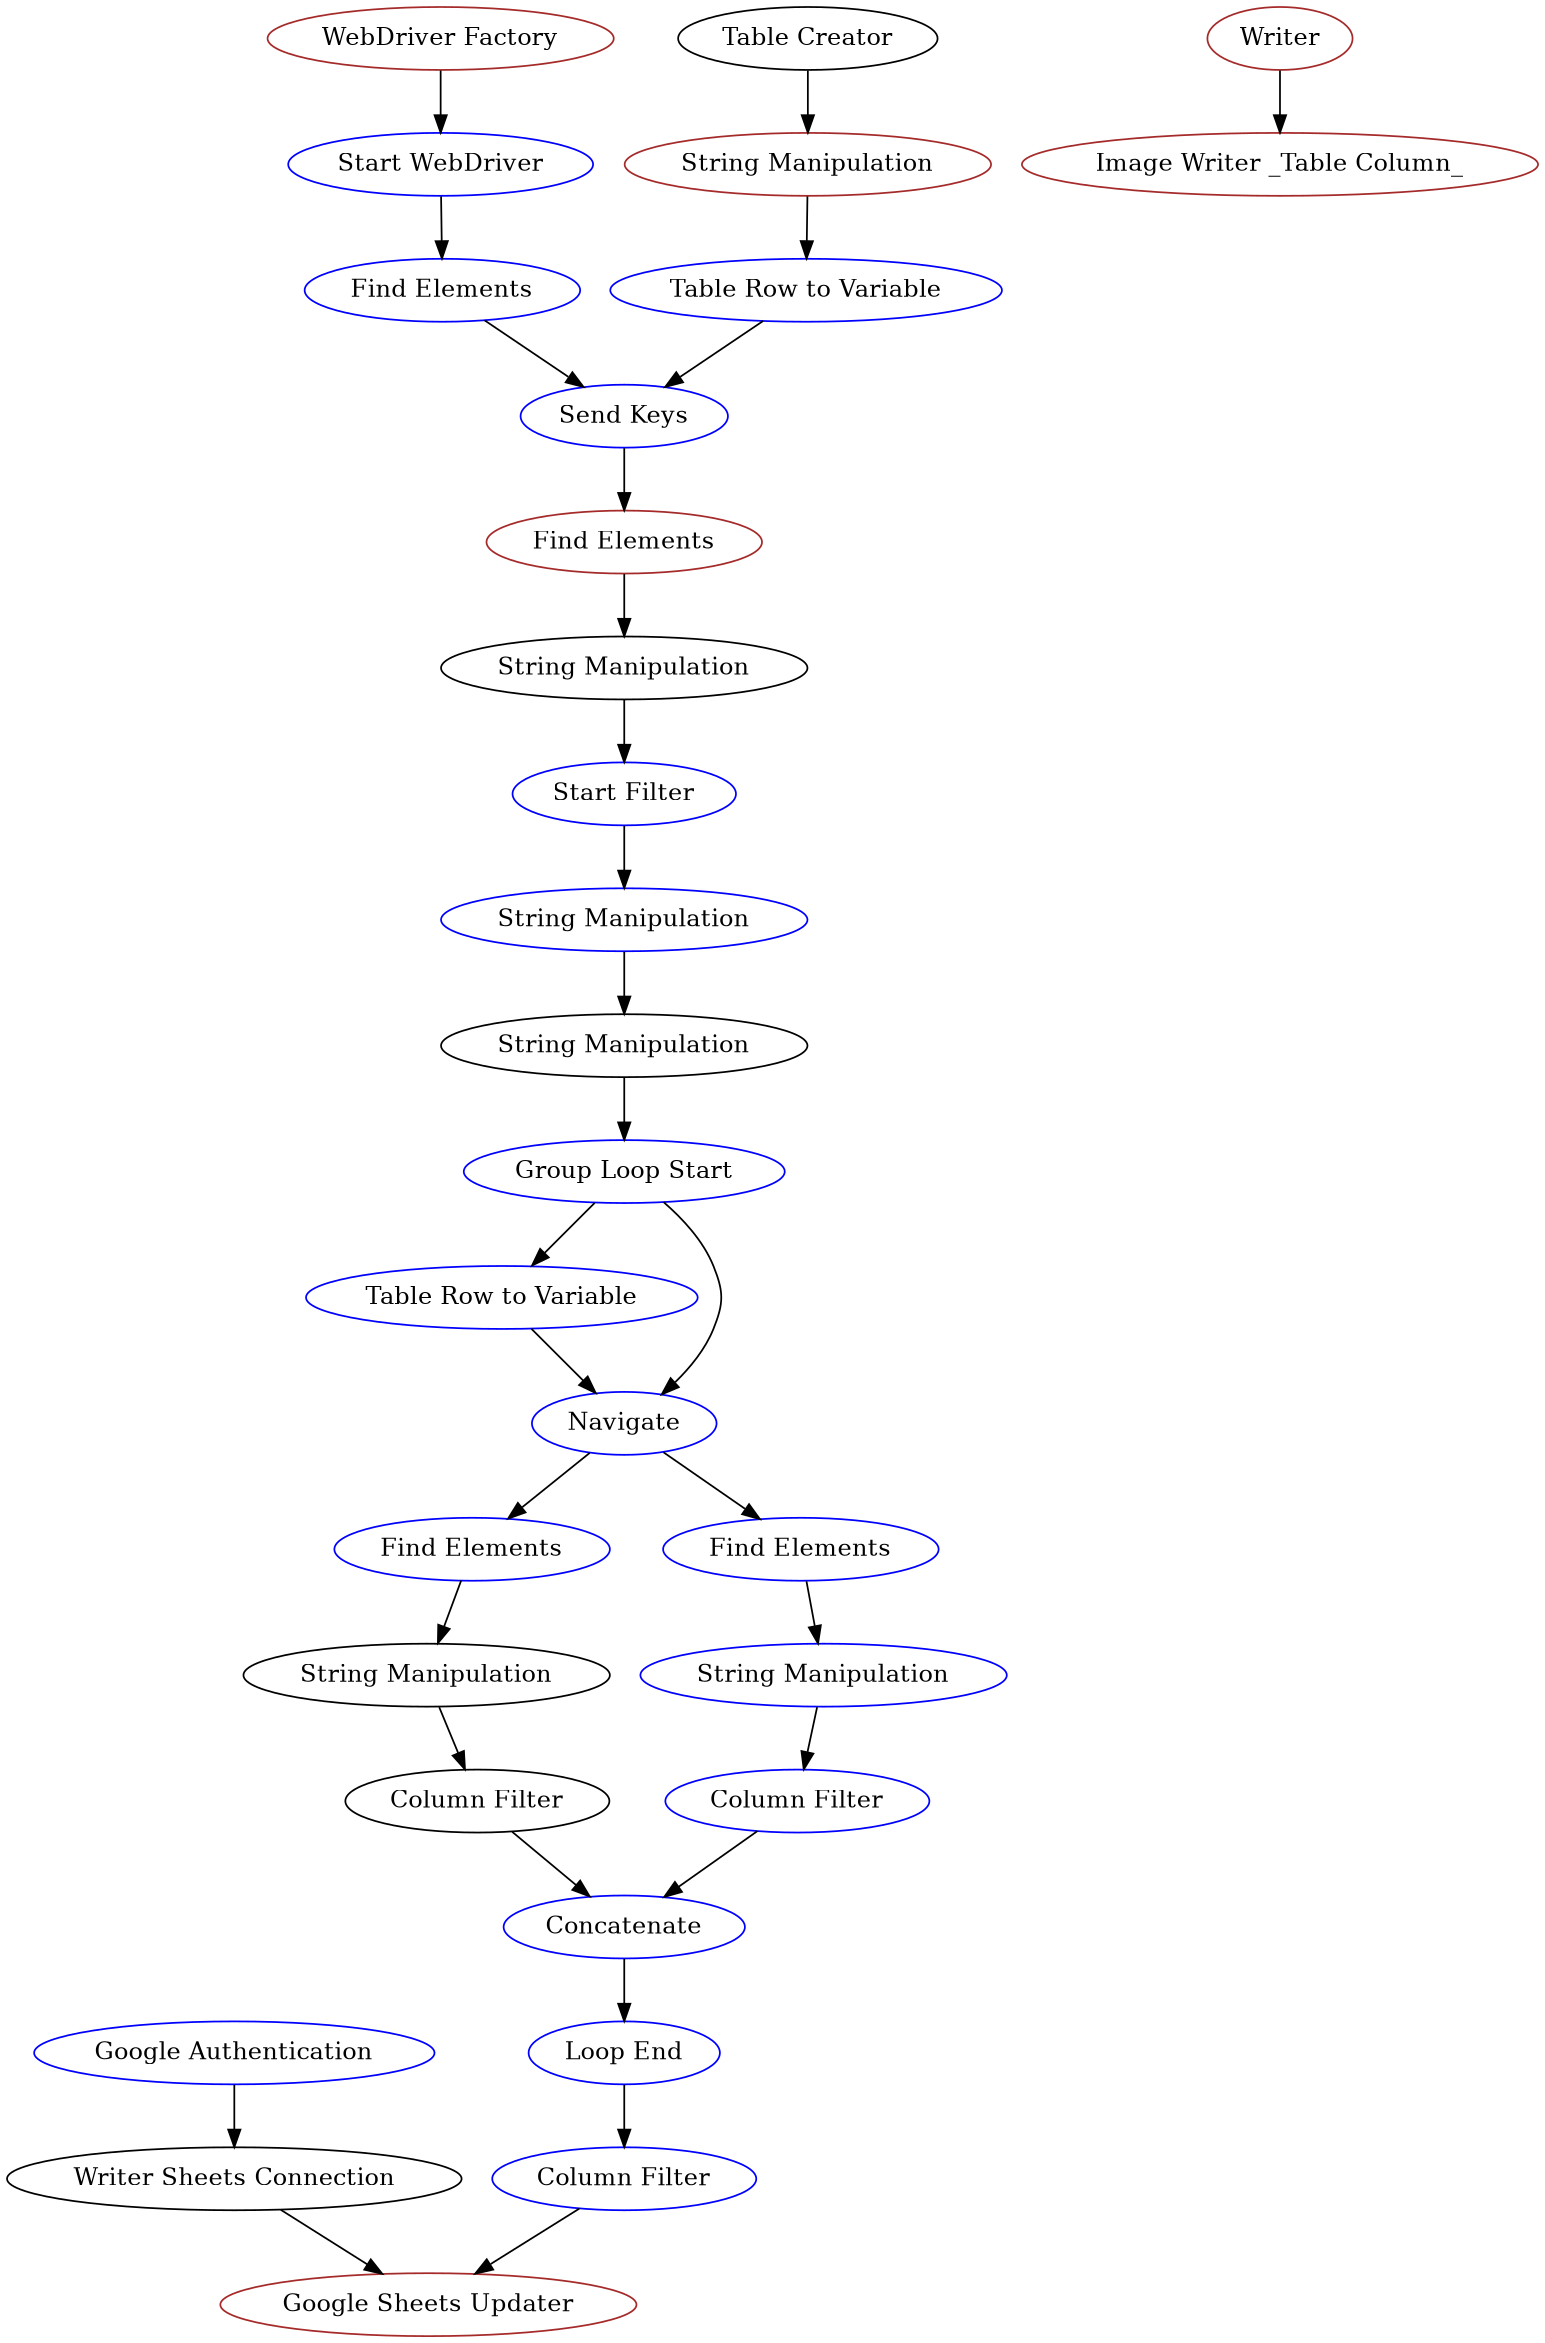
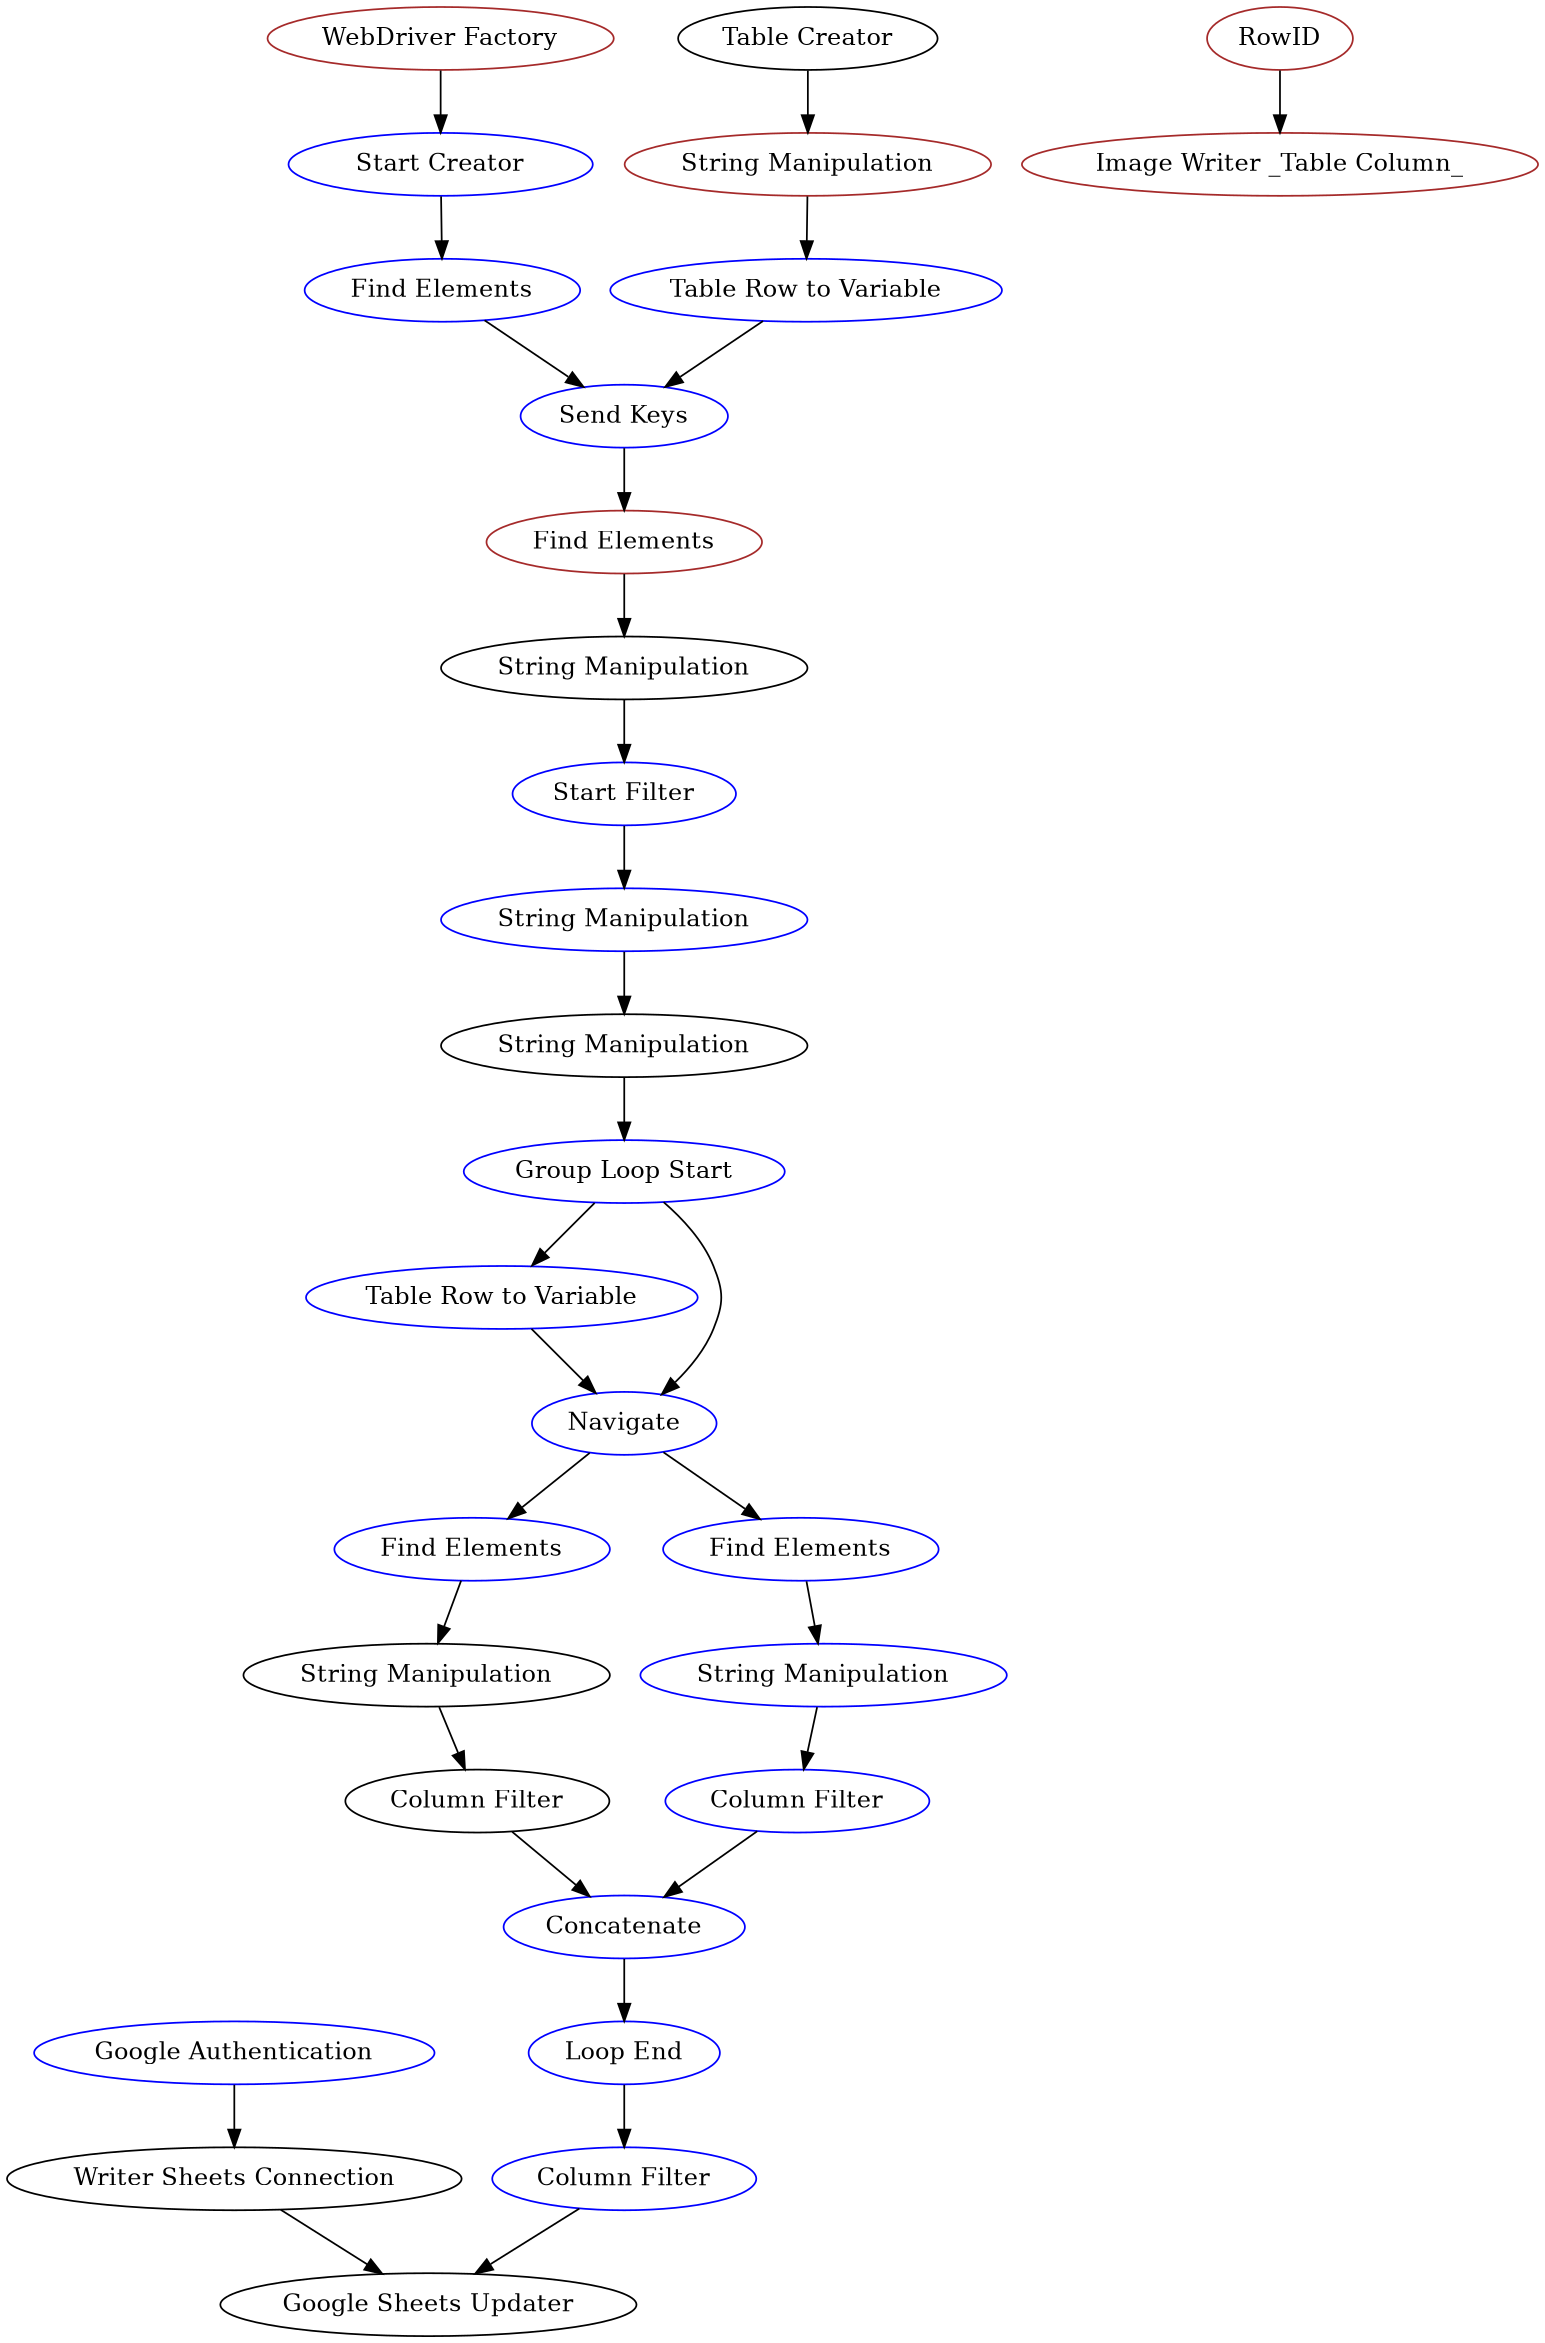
node "Writer": label "Writer" -> "RowID"
node "Start WebDriver": label "Start WebDriver" -> "Start Creator"
node "Google Sheets Updater": color brown -> black
